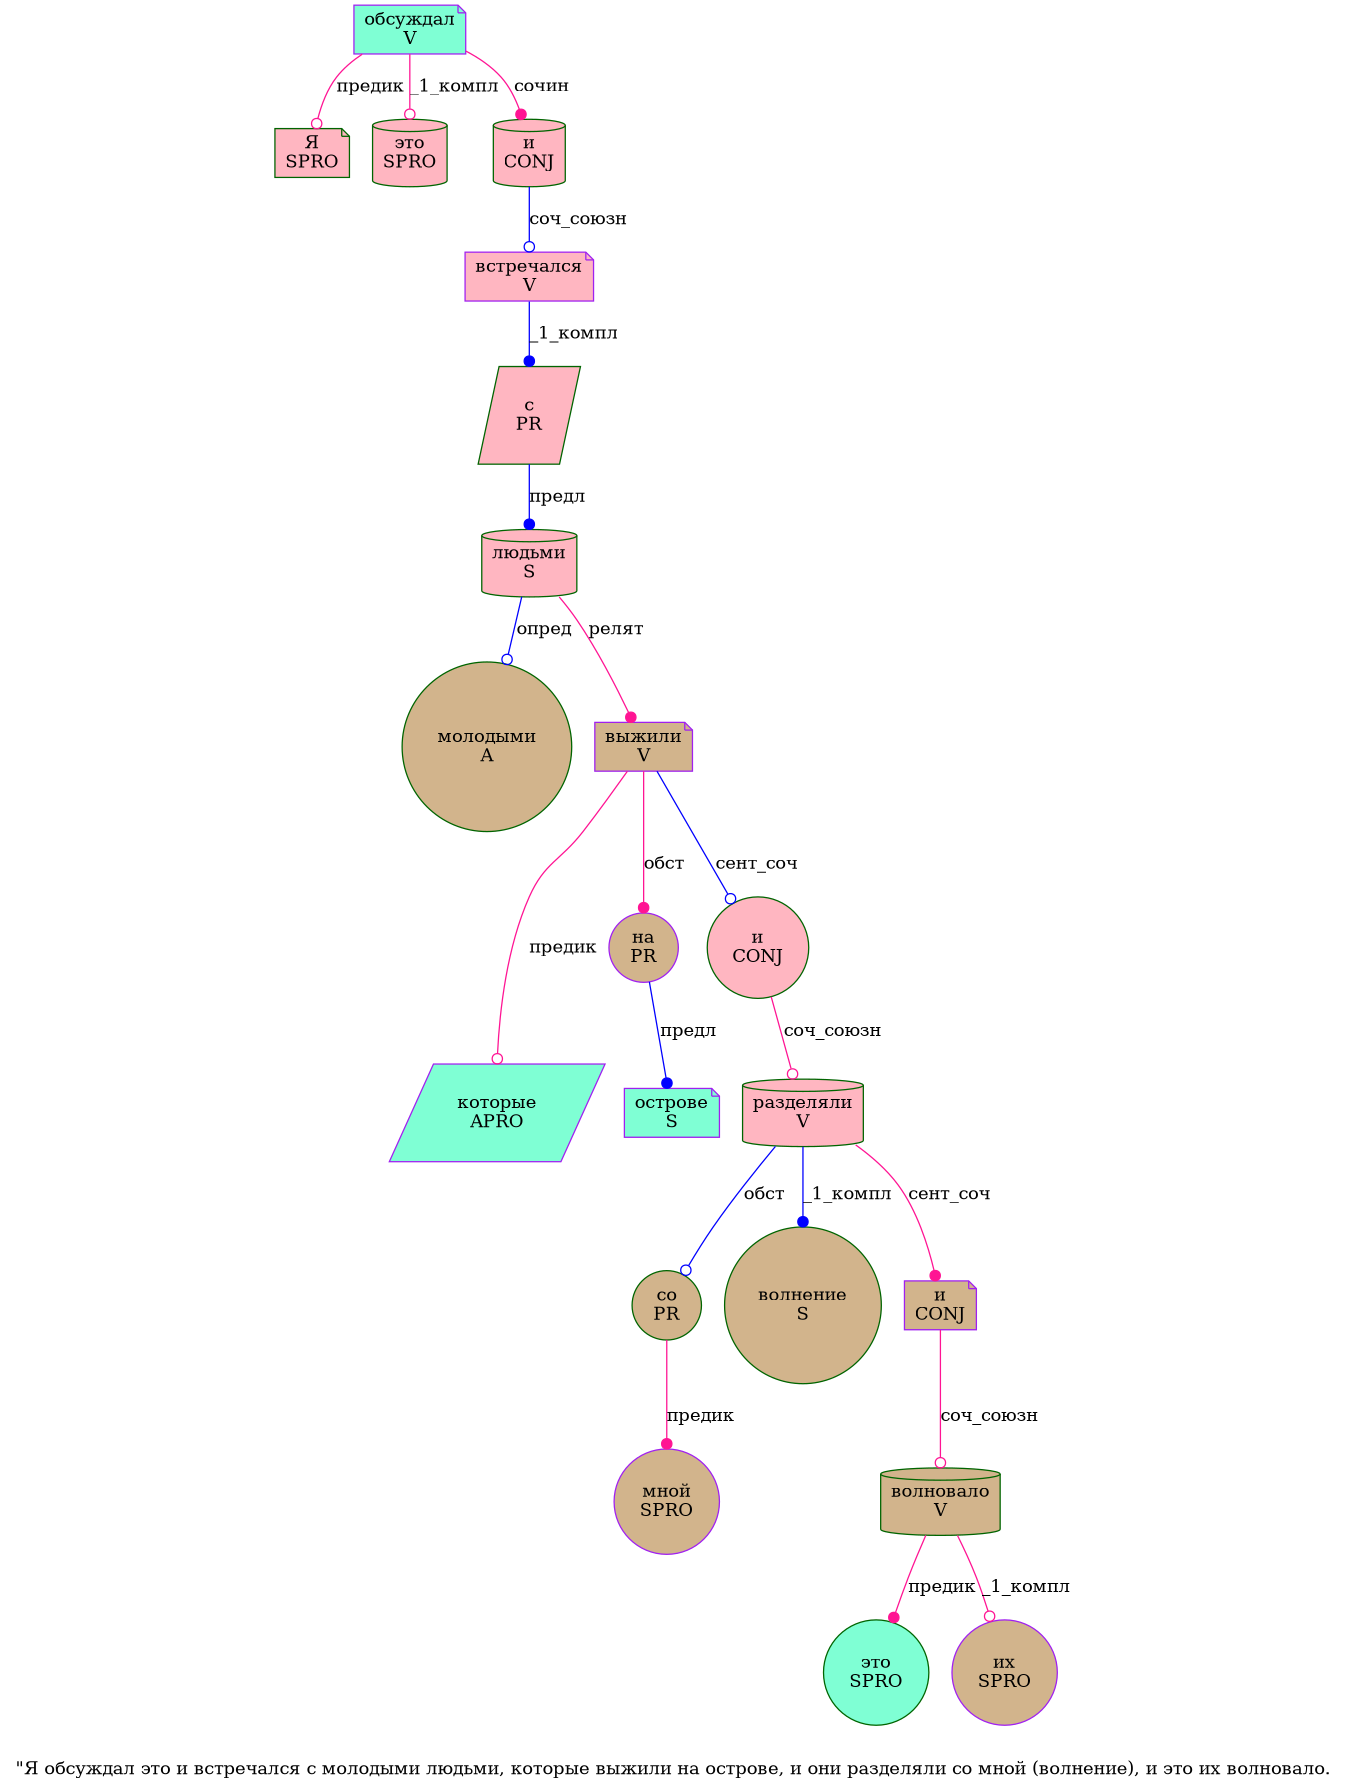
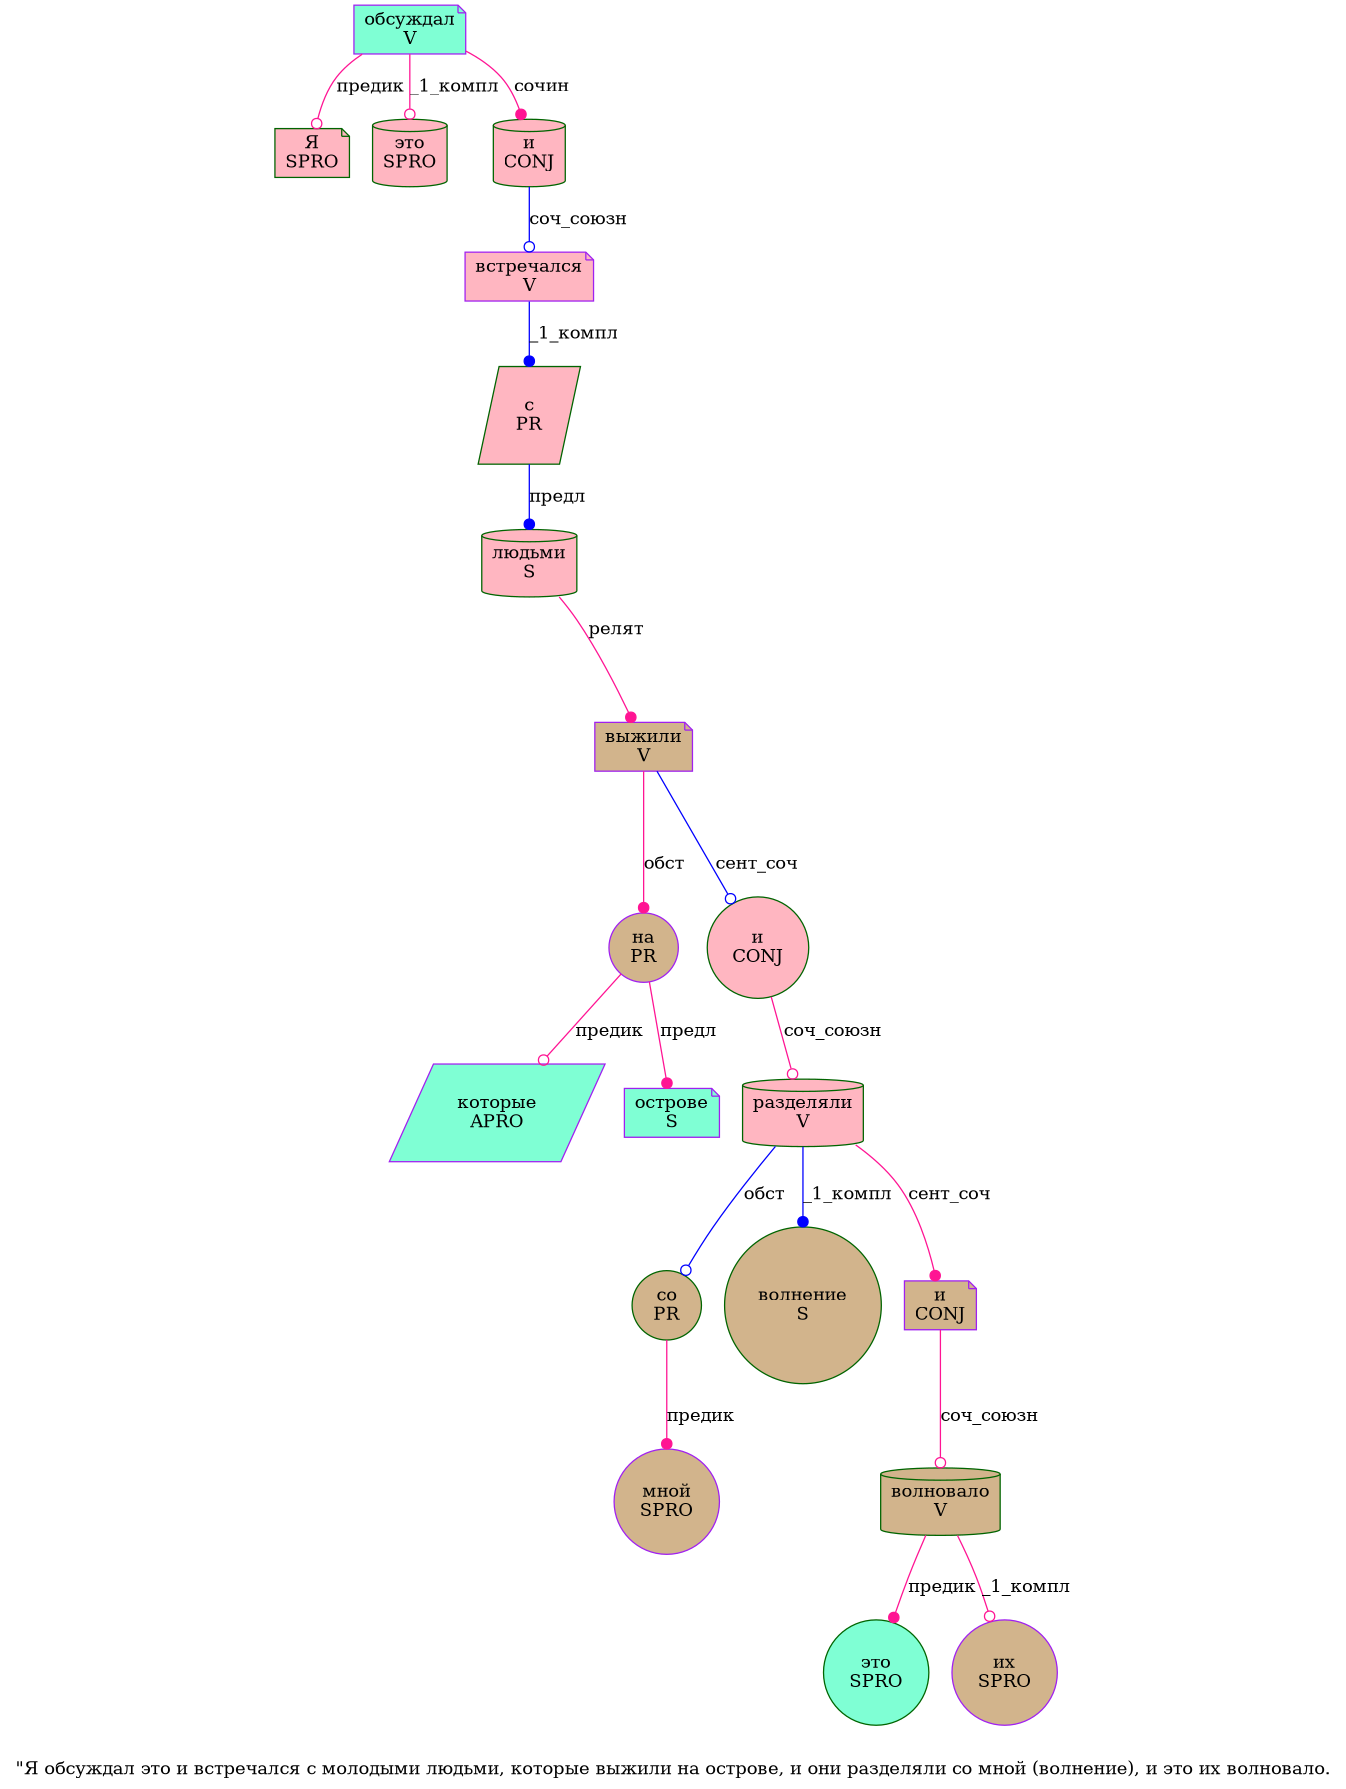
node "молодыми A": removed
edge "выжили V" -> "которые APRO": now "на PR" -> "которые APRO"
edge "на PR" -> "острове S": color blue -> deeppink
